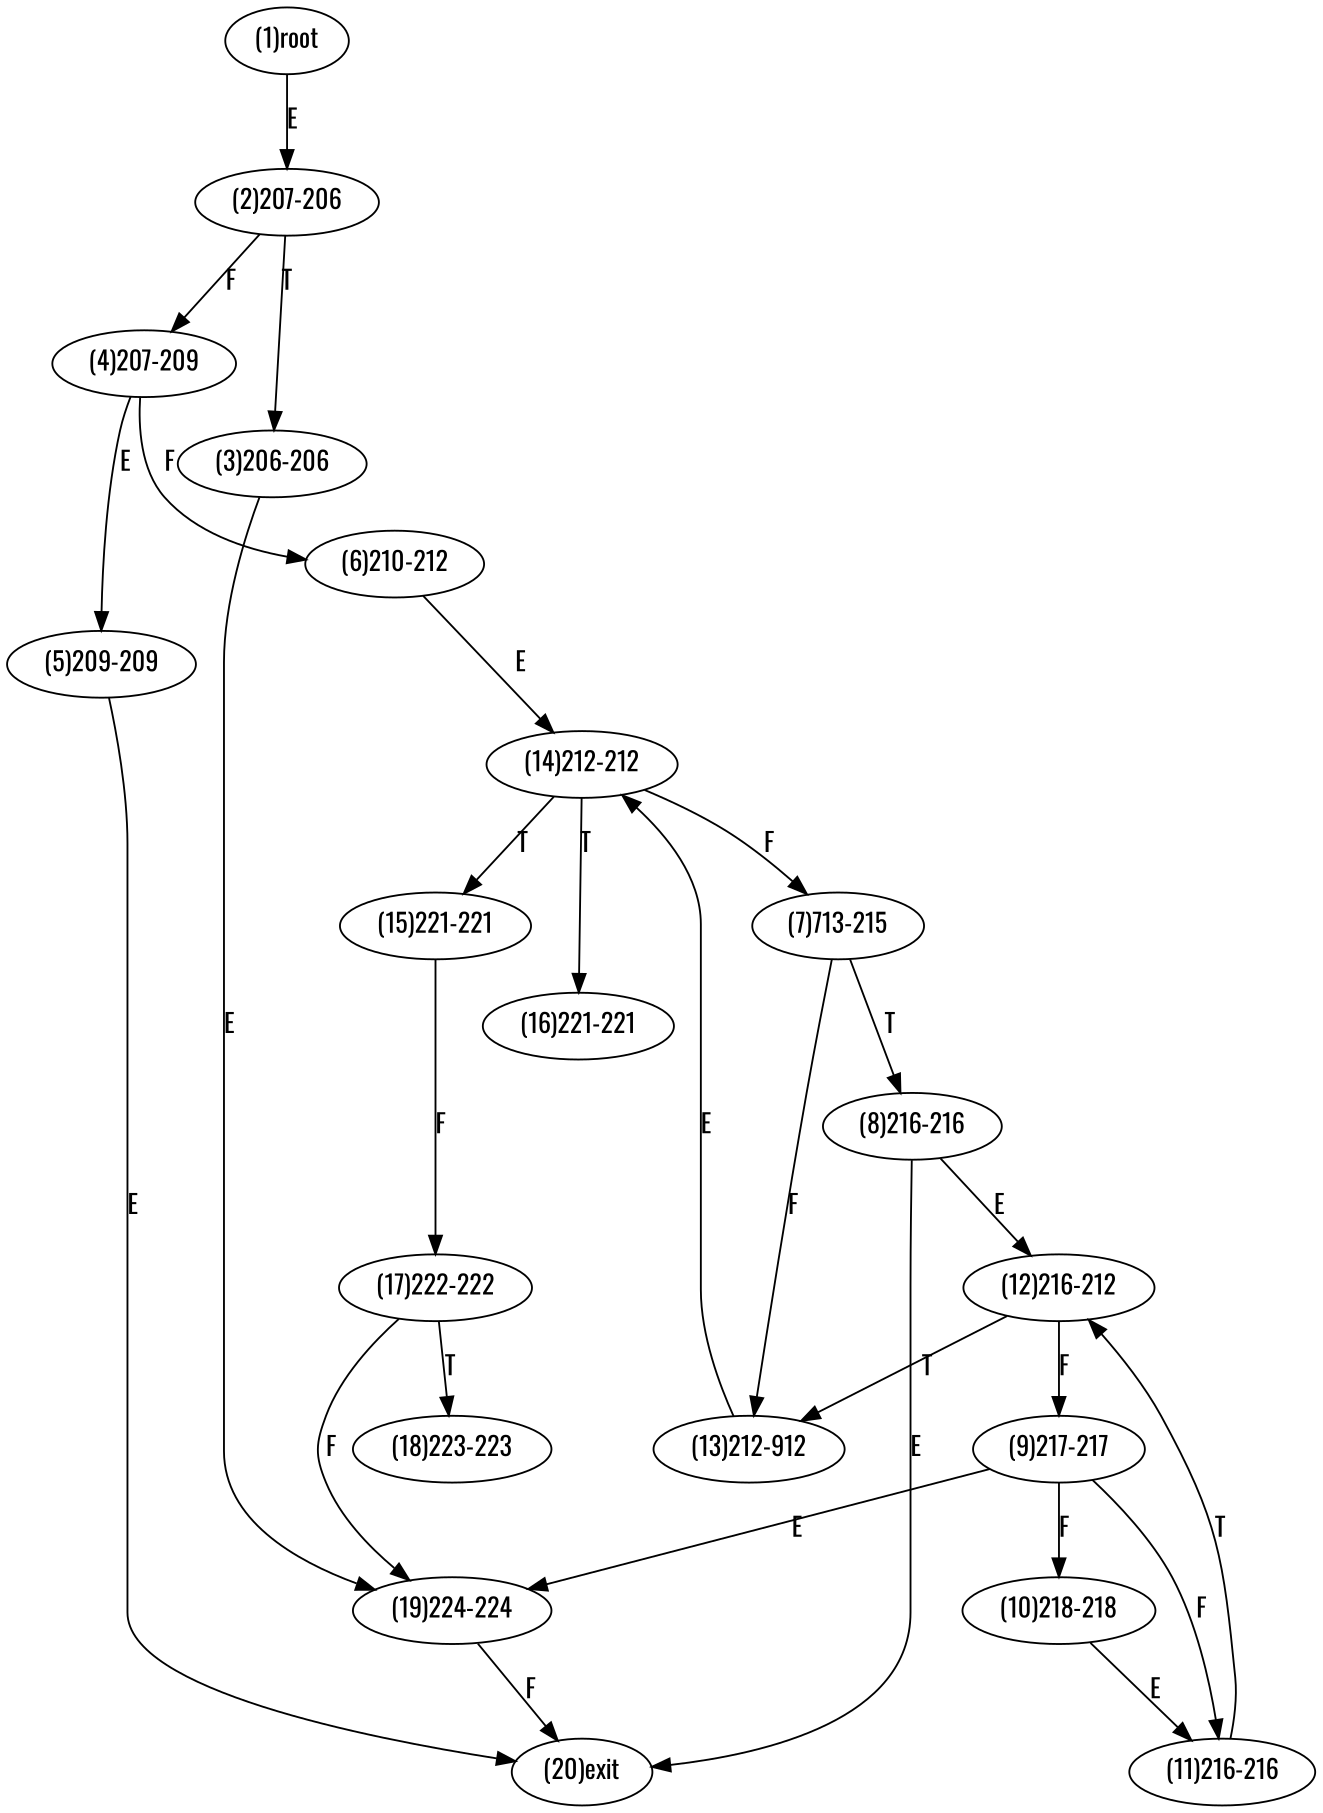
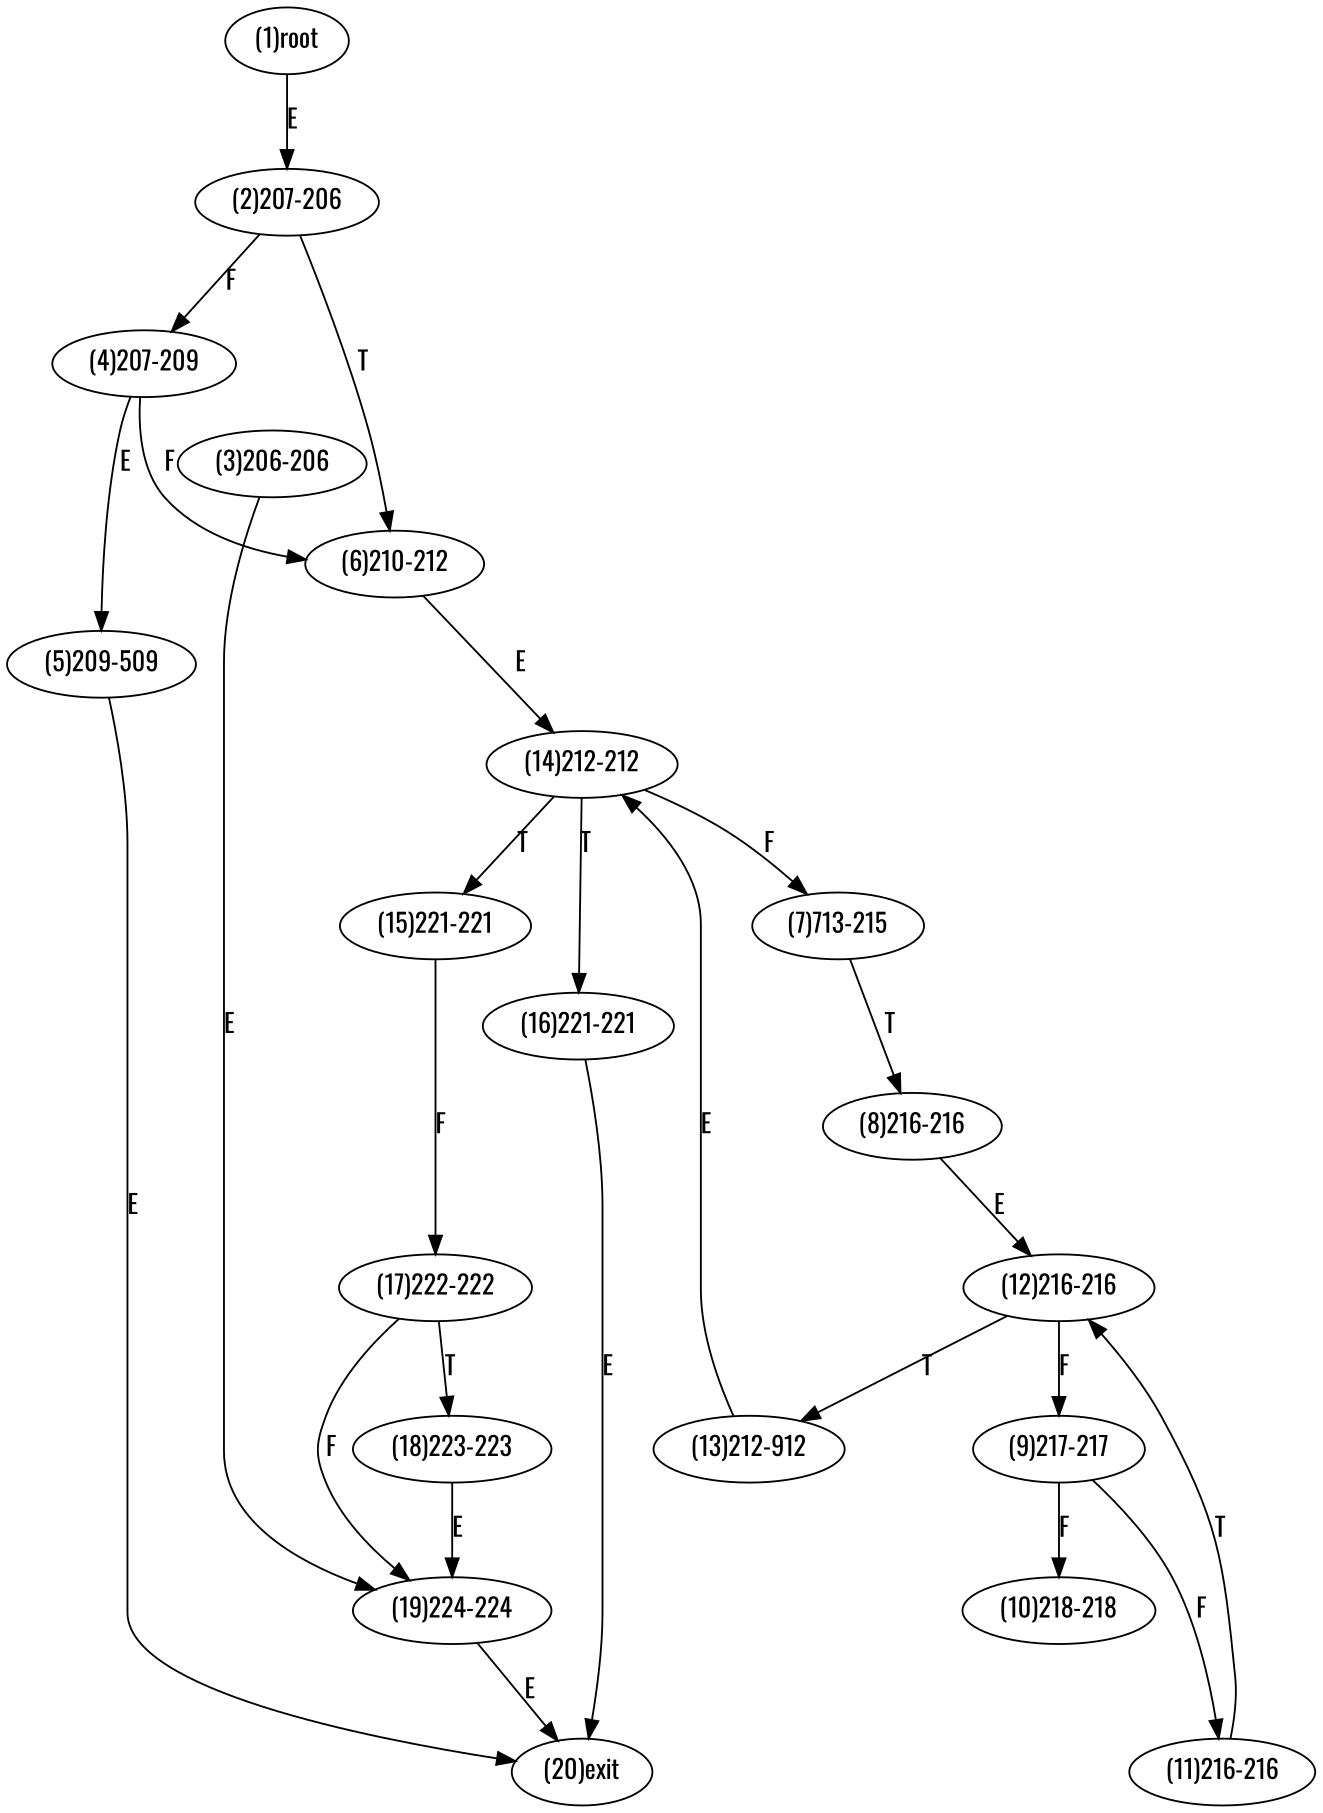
edge "(2)207-206" -> "(3)206-206": now "(2)207-206" -> "(6)210-212"
node "(5)209-209": label "(5)209-209" -> "(5)209-509"
edge "(7)713-215" -> "(13)212-912": removed, label "F"
node "(12)216-212": label "(12)216-212" -> "(12)216-216"
edge "(9)217-217" -> "(19)224-224": now "(18)223-223" -> "(19)224-224"
edge "(8)216-216" -> "(20)exit": now "(16)221-221" -> "(20)exit"
edge "(10)218-218" -> "(11)216-216": removed, label "E"
edge "(19)224-224" -> "(20)exit": label "F" -> "E"
